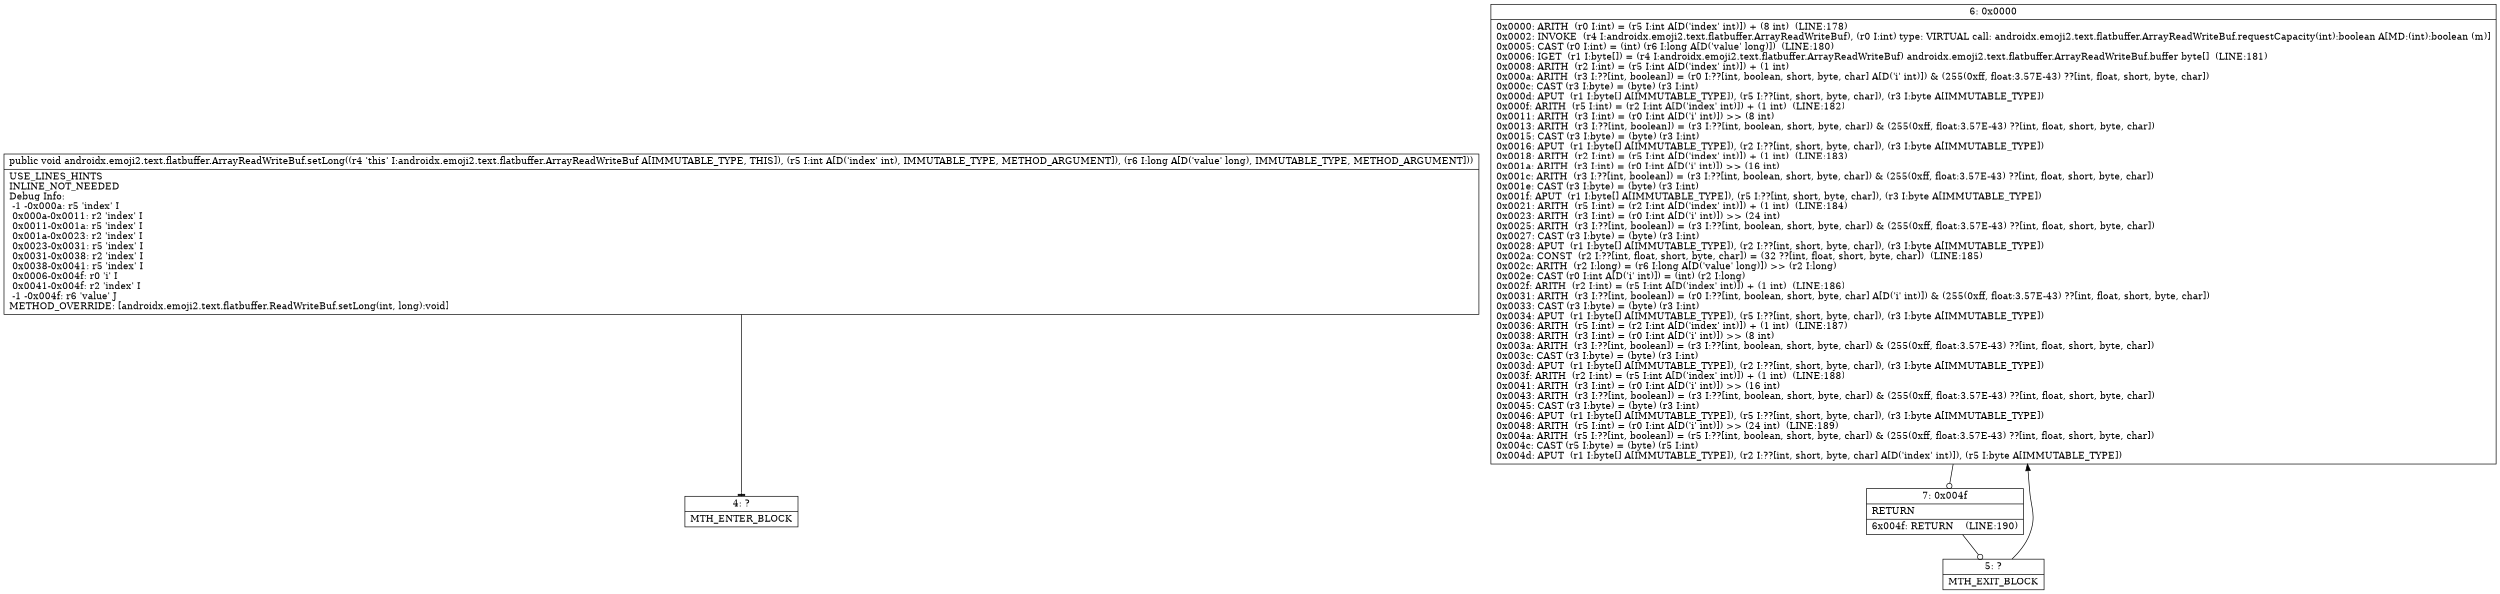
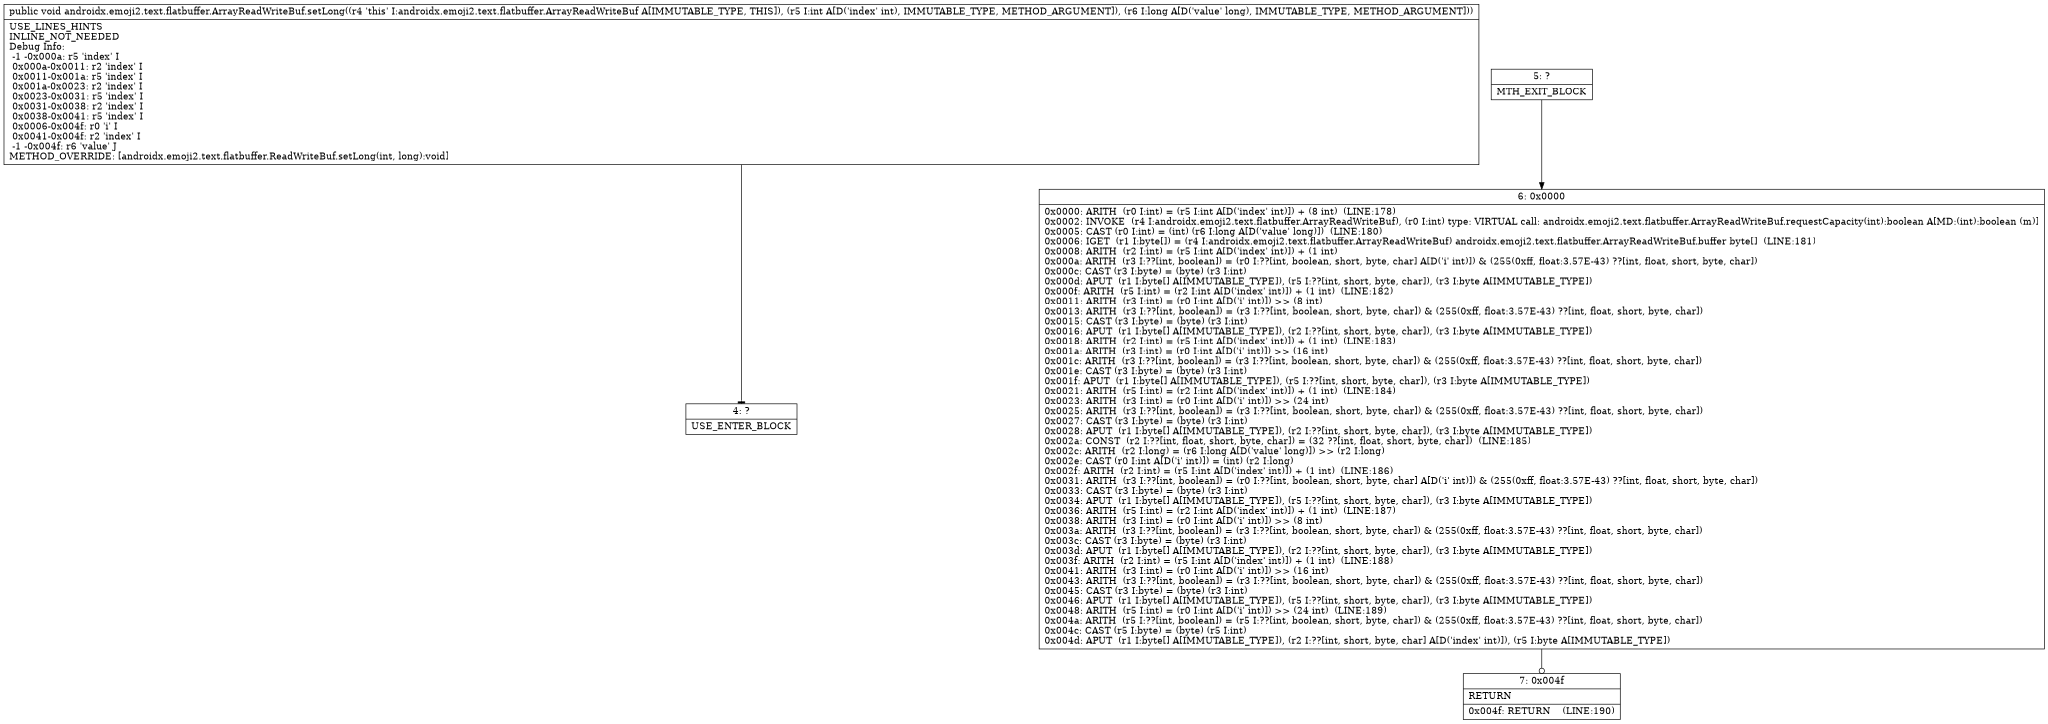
node "4: ?": text "MTH_ENTER_BLOCK" -> "USE_ENTER_BLOCK"
node "7: 0x004f": text "6x004f: RETURN    (LINE:190)" -> "0x004f: RETURN    (LINE:190)"
edge "7: 0x004f" -> "5: ?": removed
